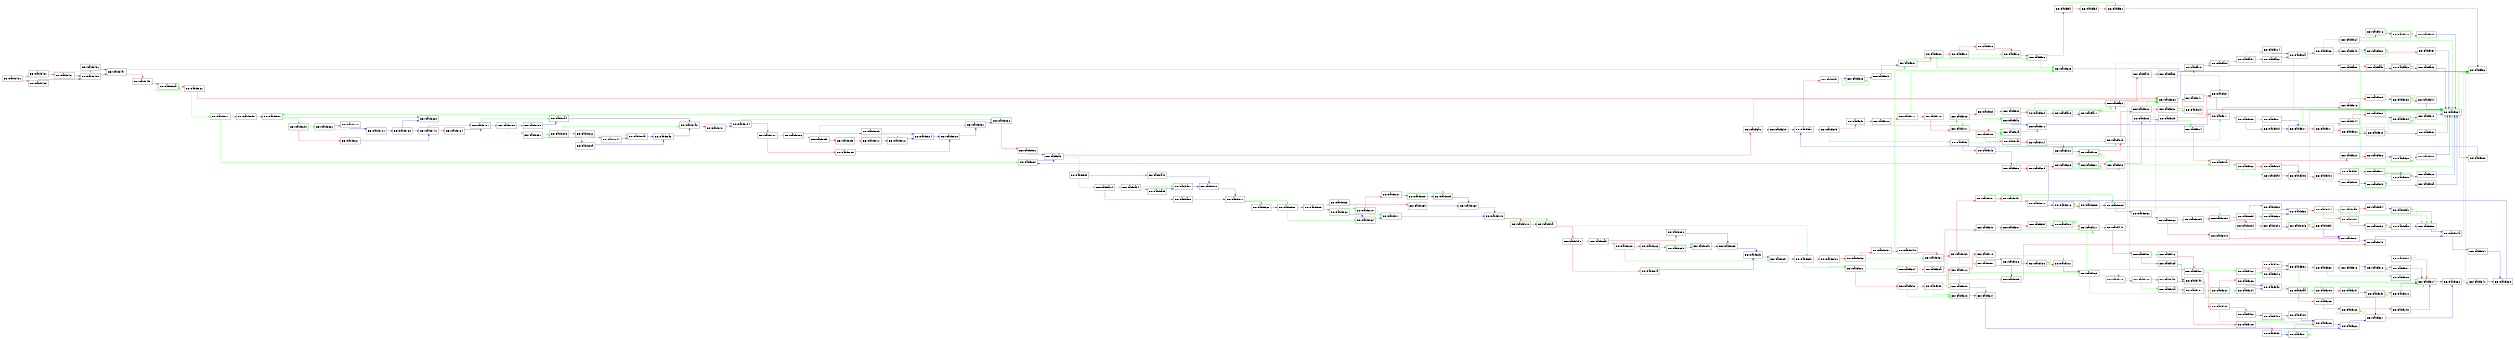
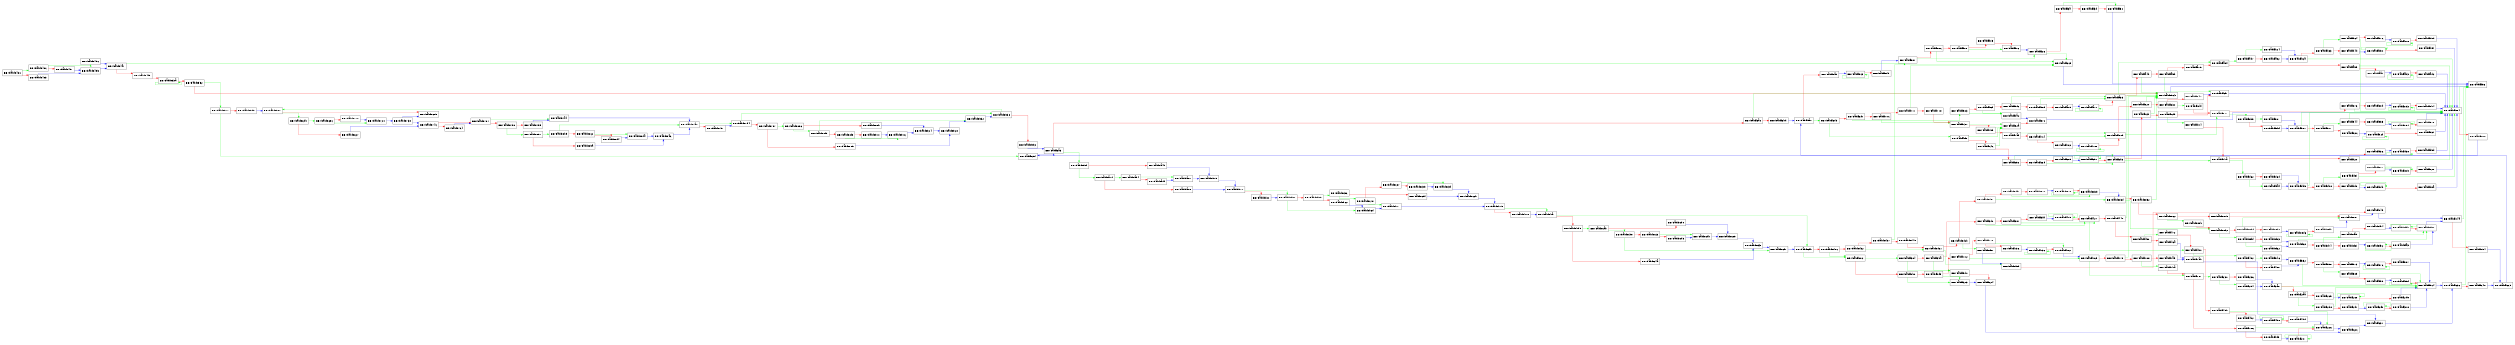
node "BB75abff598": added
